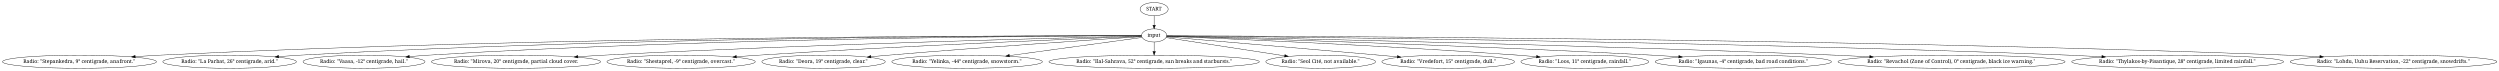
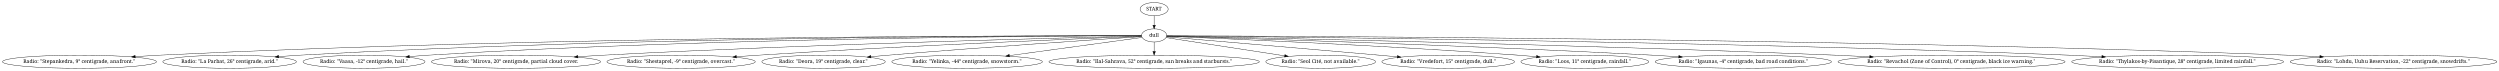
node "input": label "input" -> "dull"
